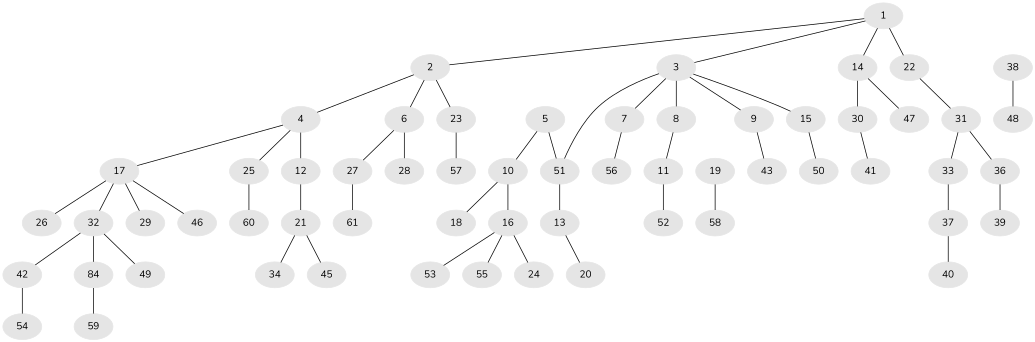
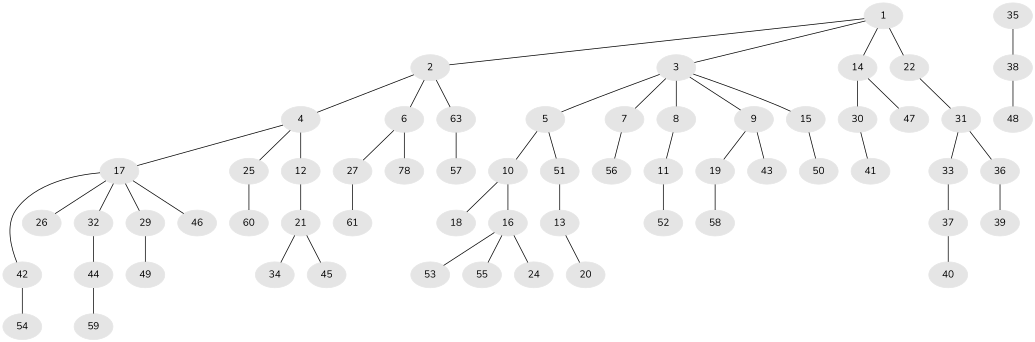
node "35": added
edge "3" -- "51": now "3" -- "5"
node "23": label "23" -> "63"
edge "9" -- "19": added
node "28": label "28" -> "78"
edge "32" -- "42": now "17" -- "42"
edge "32" -- "49": now "29" -- "49"
node "84": label "84" -> "44"
